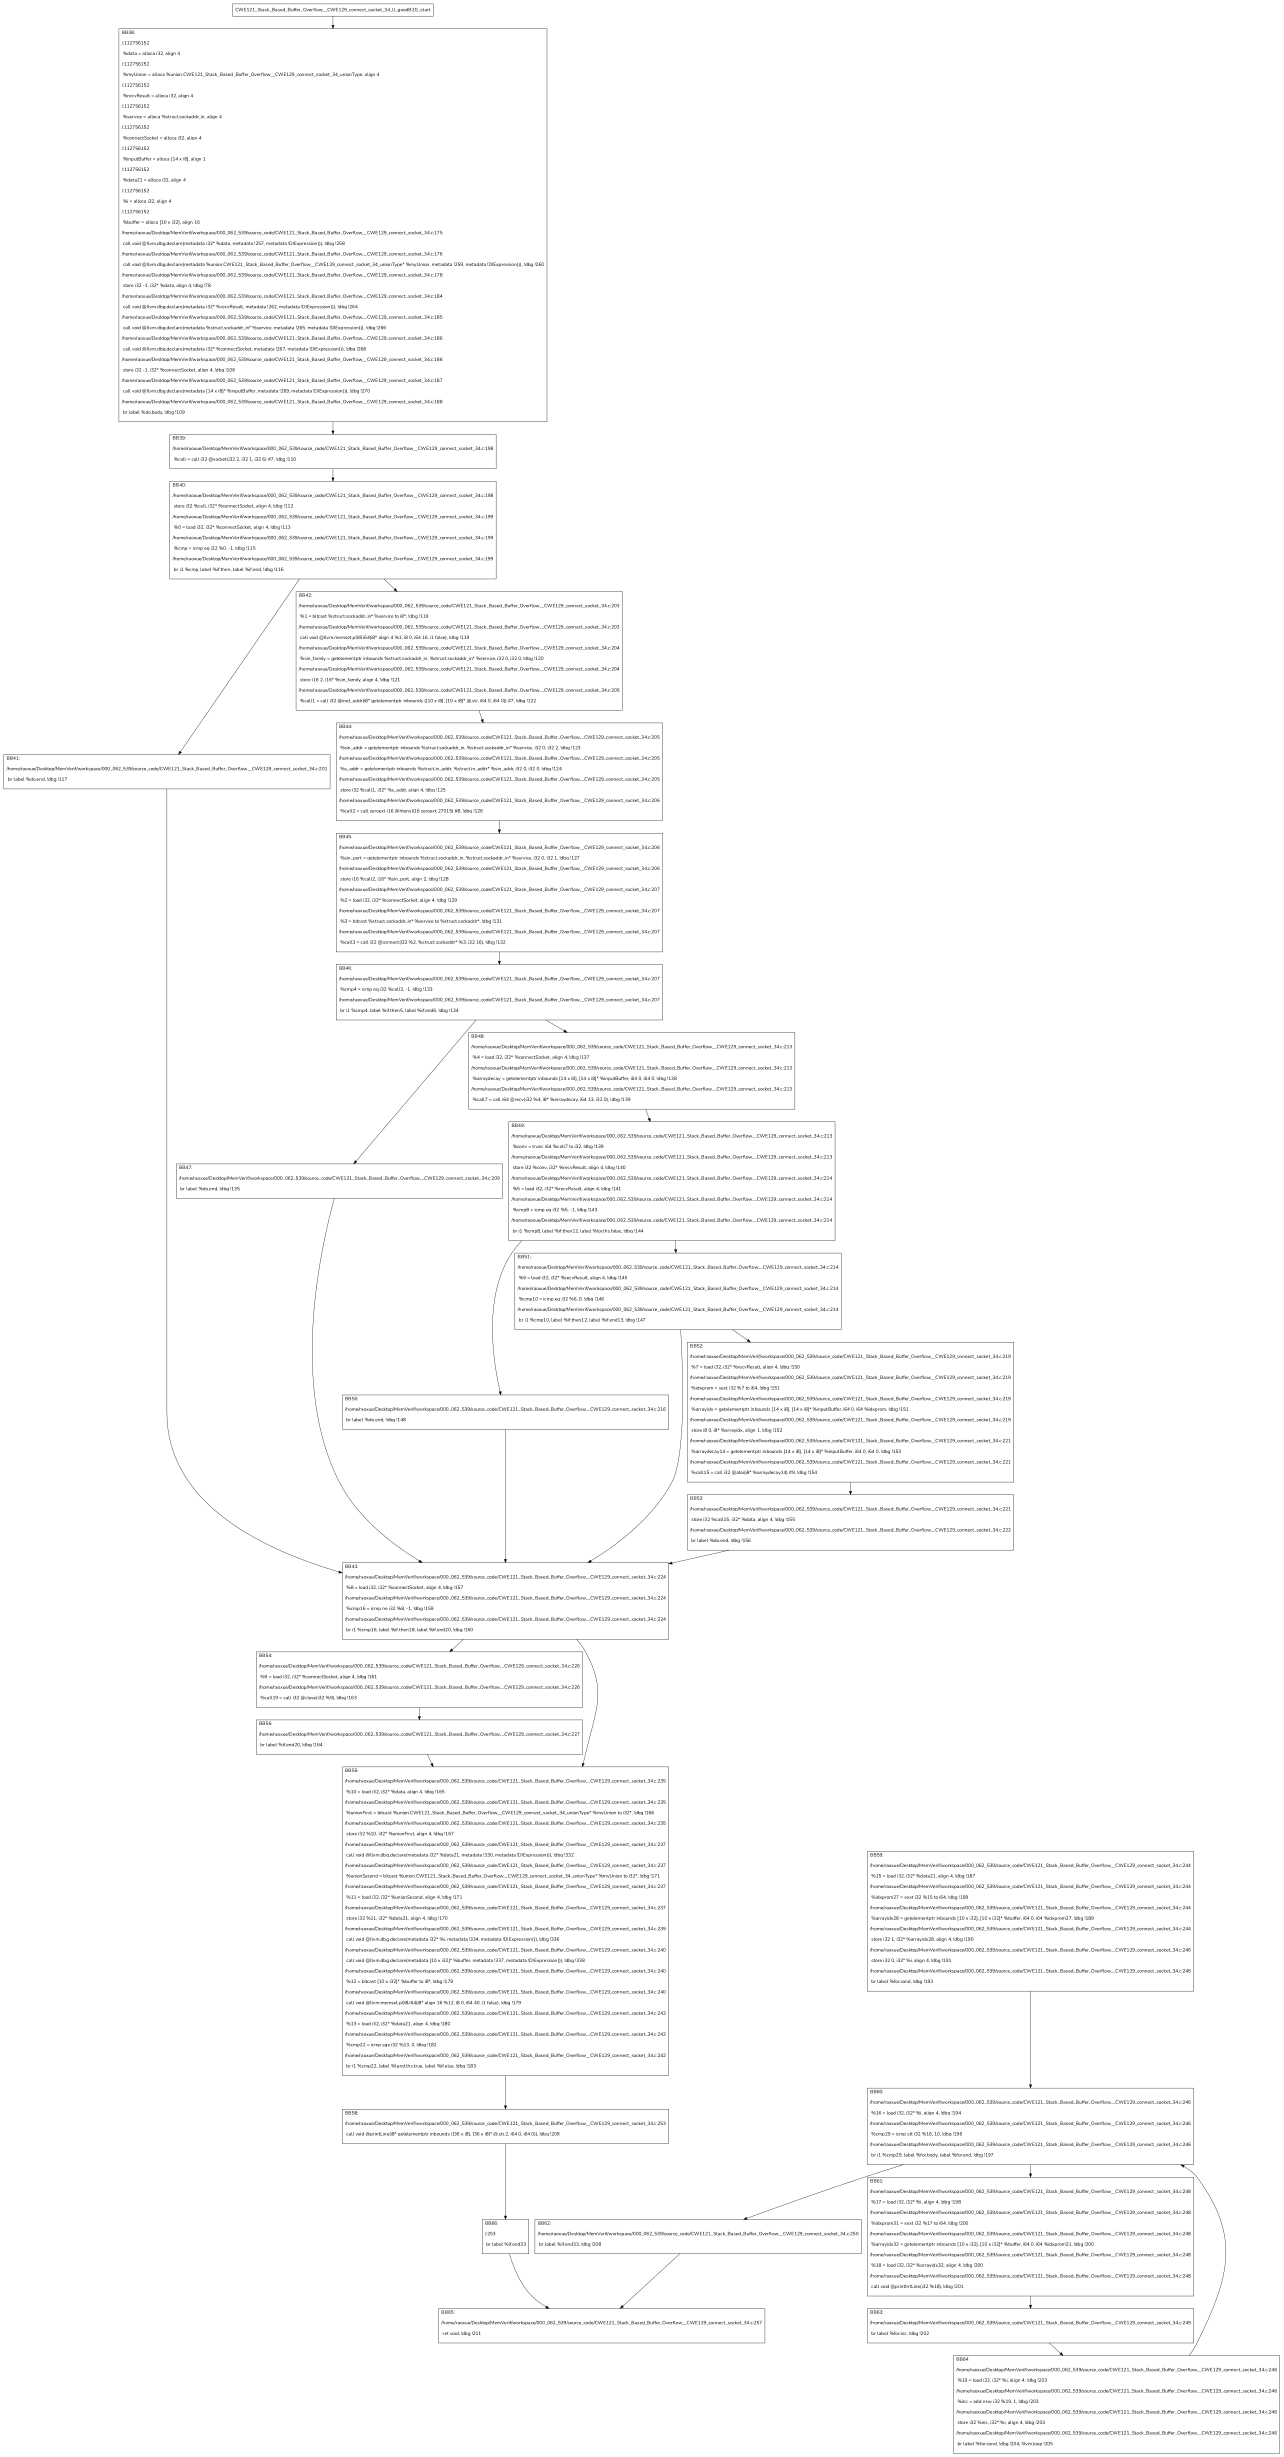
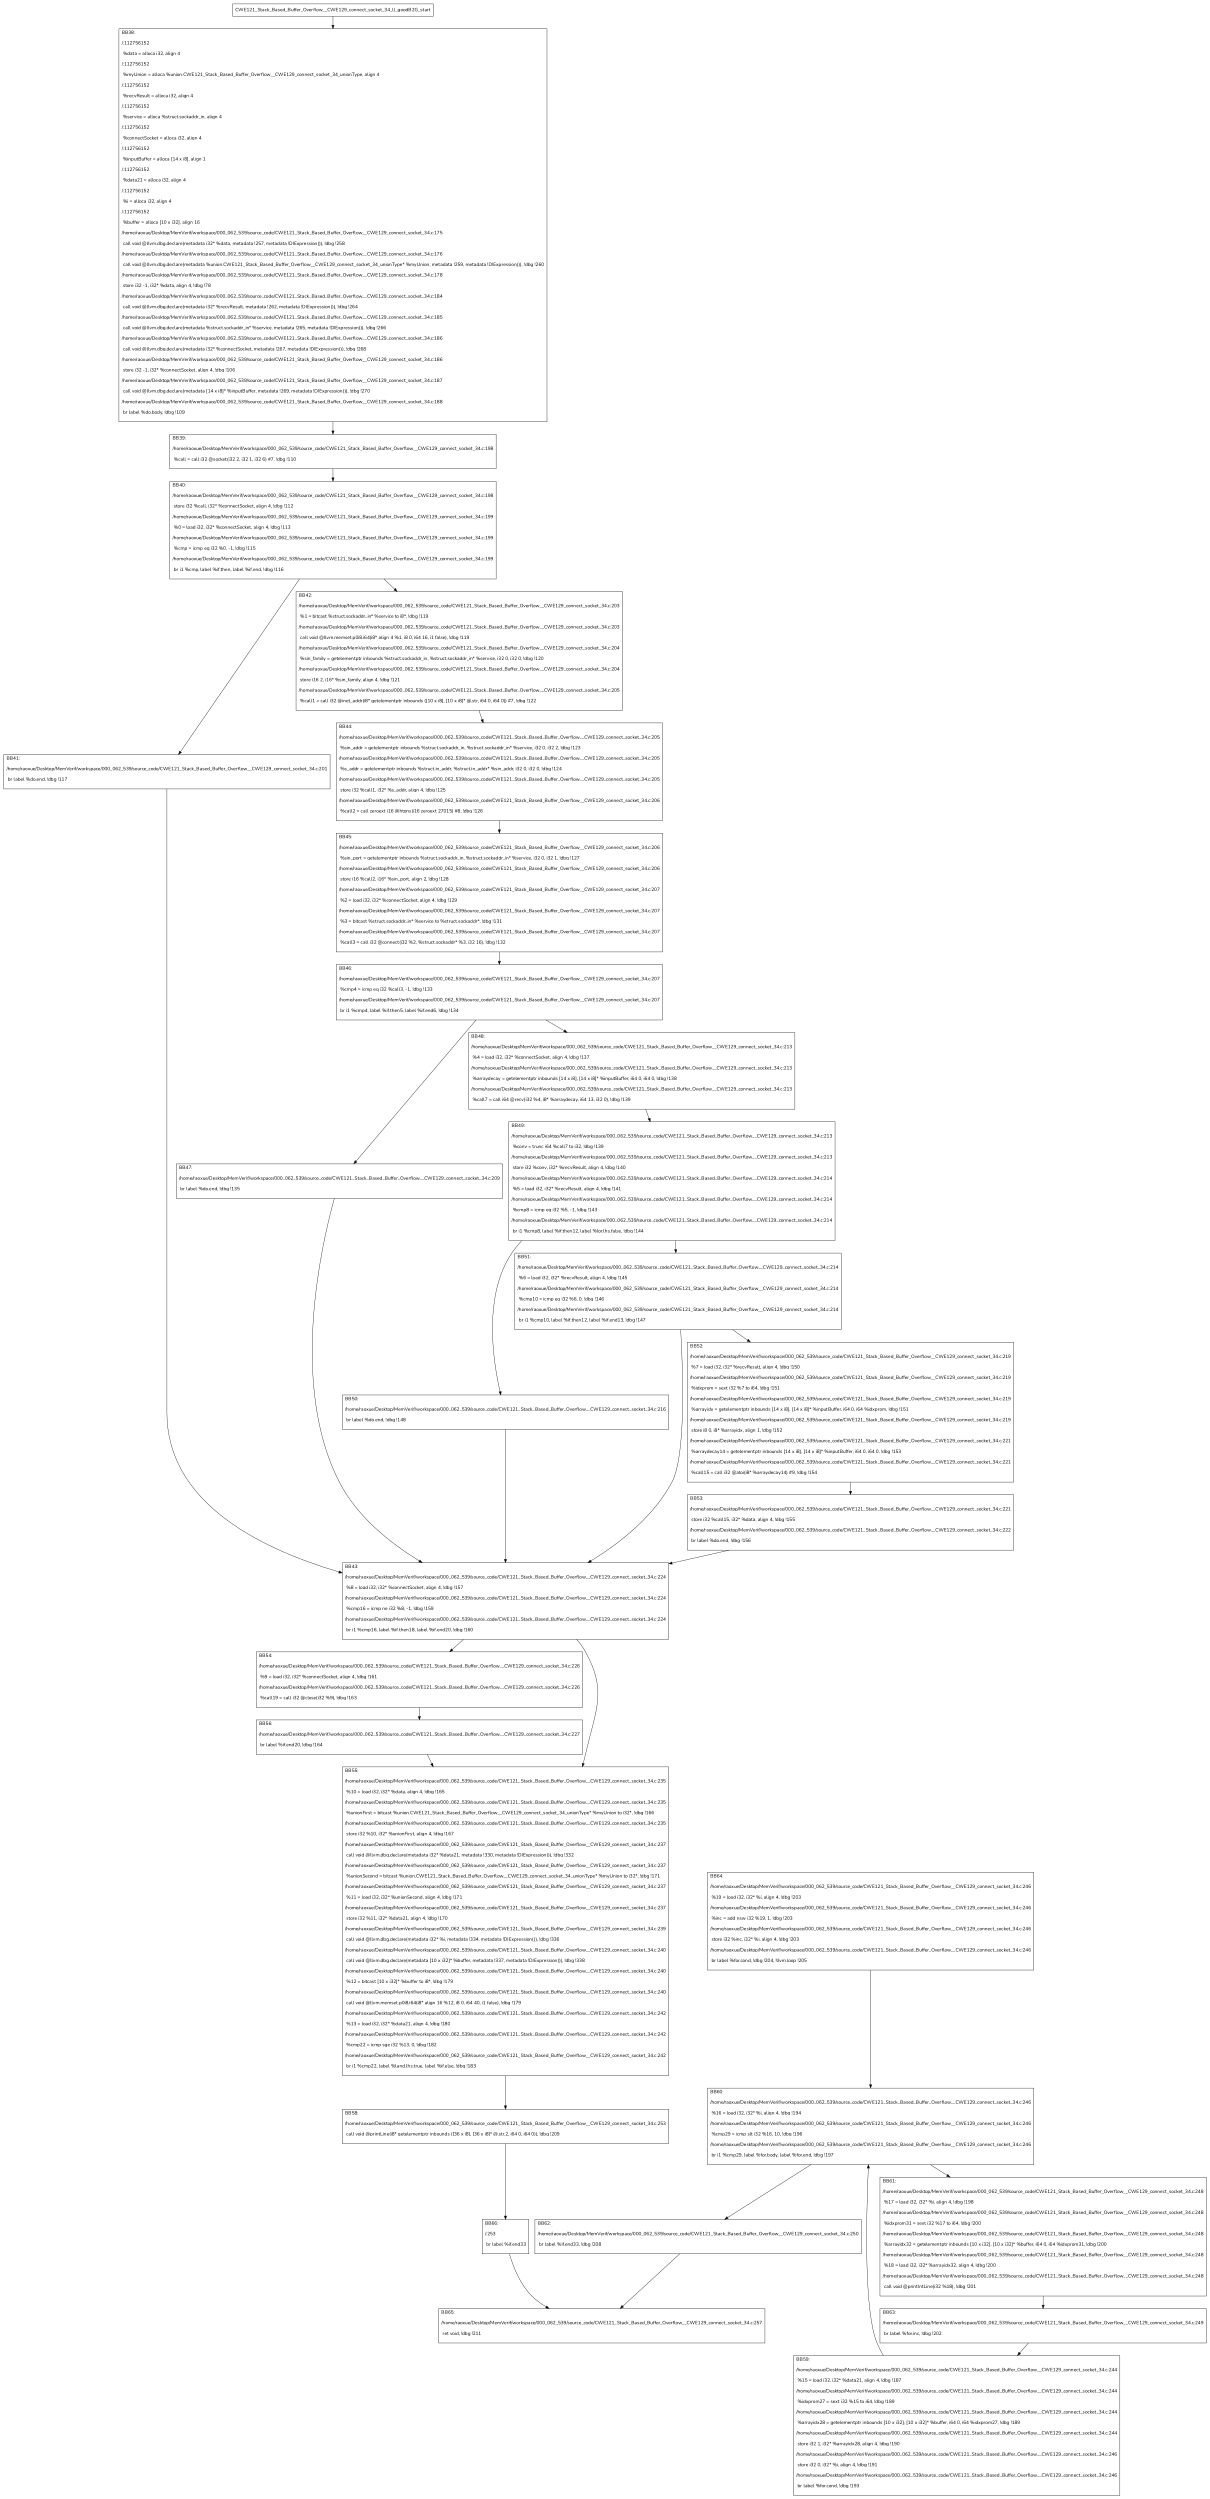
edge "BB63:" -> "BB64:": now "BB63:" -> "BB59:"
